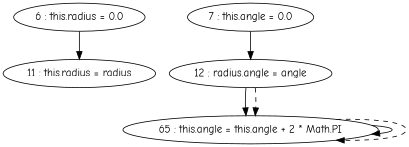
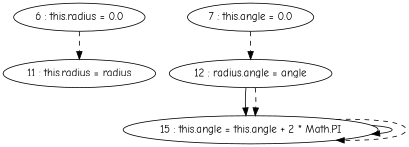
edge "6 : this.radius = 0.0" -> "11 : this.radius = radius": style solid -> dashed
edge "7 : this.angle = 0.0" -> "12 : radius.angle = angle": style solid -> dashed
node "65 : this.angle = this.angle + 2 * Math.PI": label "65 : this.angle = this.angle + 2 * Math.PI" -> "15 : this.angle = this.angle + 2 * Math.PI"
